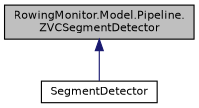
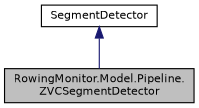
edge "SegmentDetector" -> "RowingMonitor.Model.Pipeline. ZVCSegmentDetector": reversed
